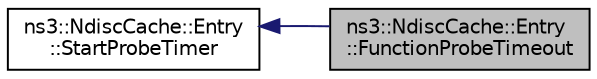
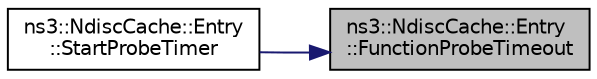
edge "ns3::NdiscCache::Entry ::FunctionProbeTimeout" -> "ns3::NdiscCache::Entry ::StartProbeTimer": reversed
